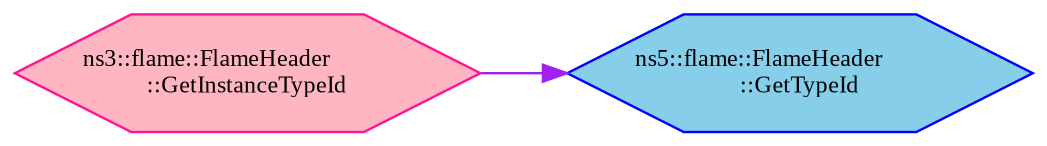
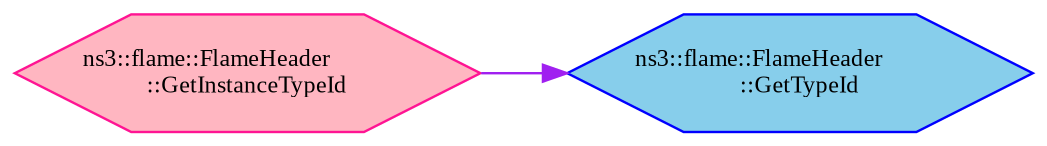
node "ns5::flame::FlameHeader ::GetTypeId": label "ns5::flame::FlameHeader ::GetTypeId" -> "ns3::flame::FlameHeader ::GetTypeId"
